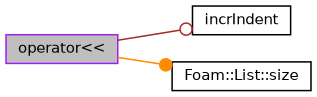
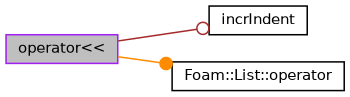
node "Foam::List::size": label "Foam::List::size" -> "Foam::List::operator"
